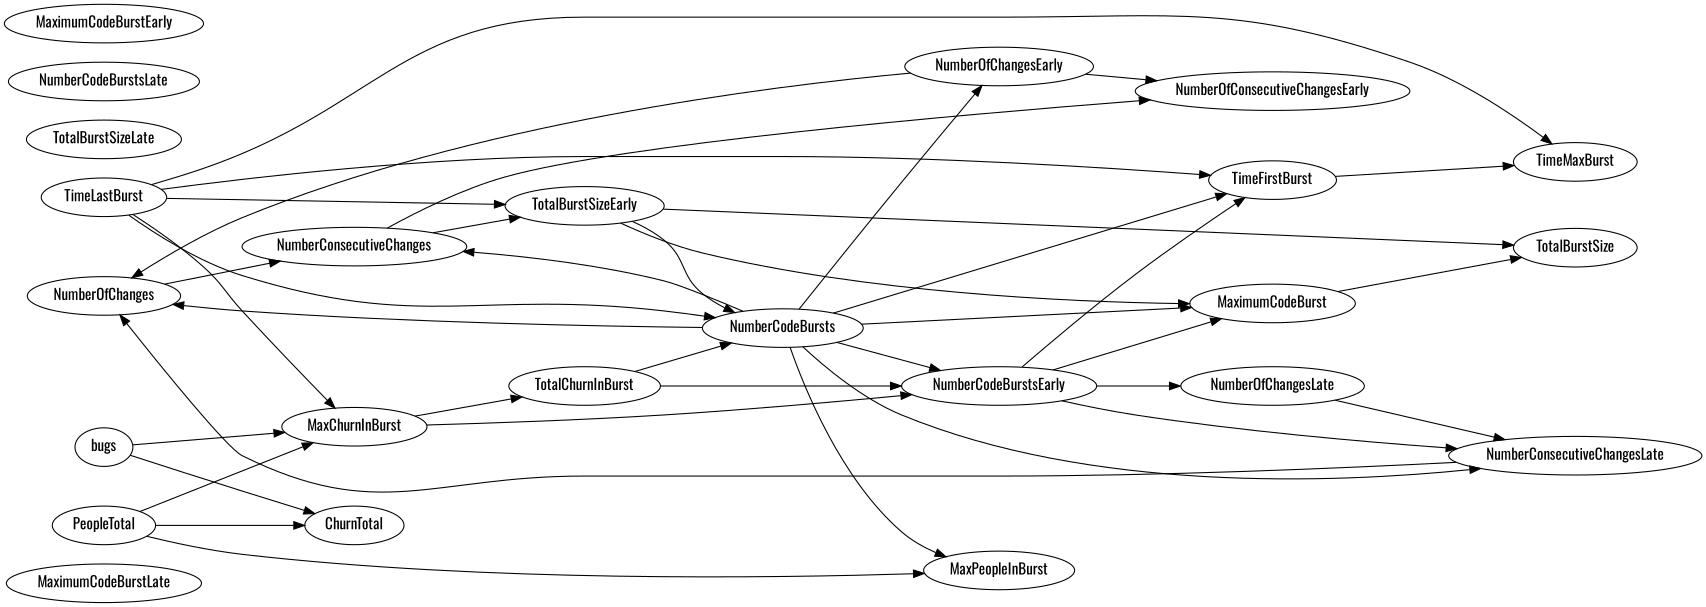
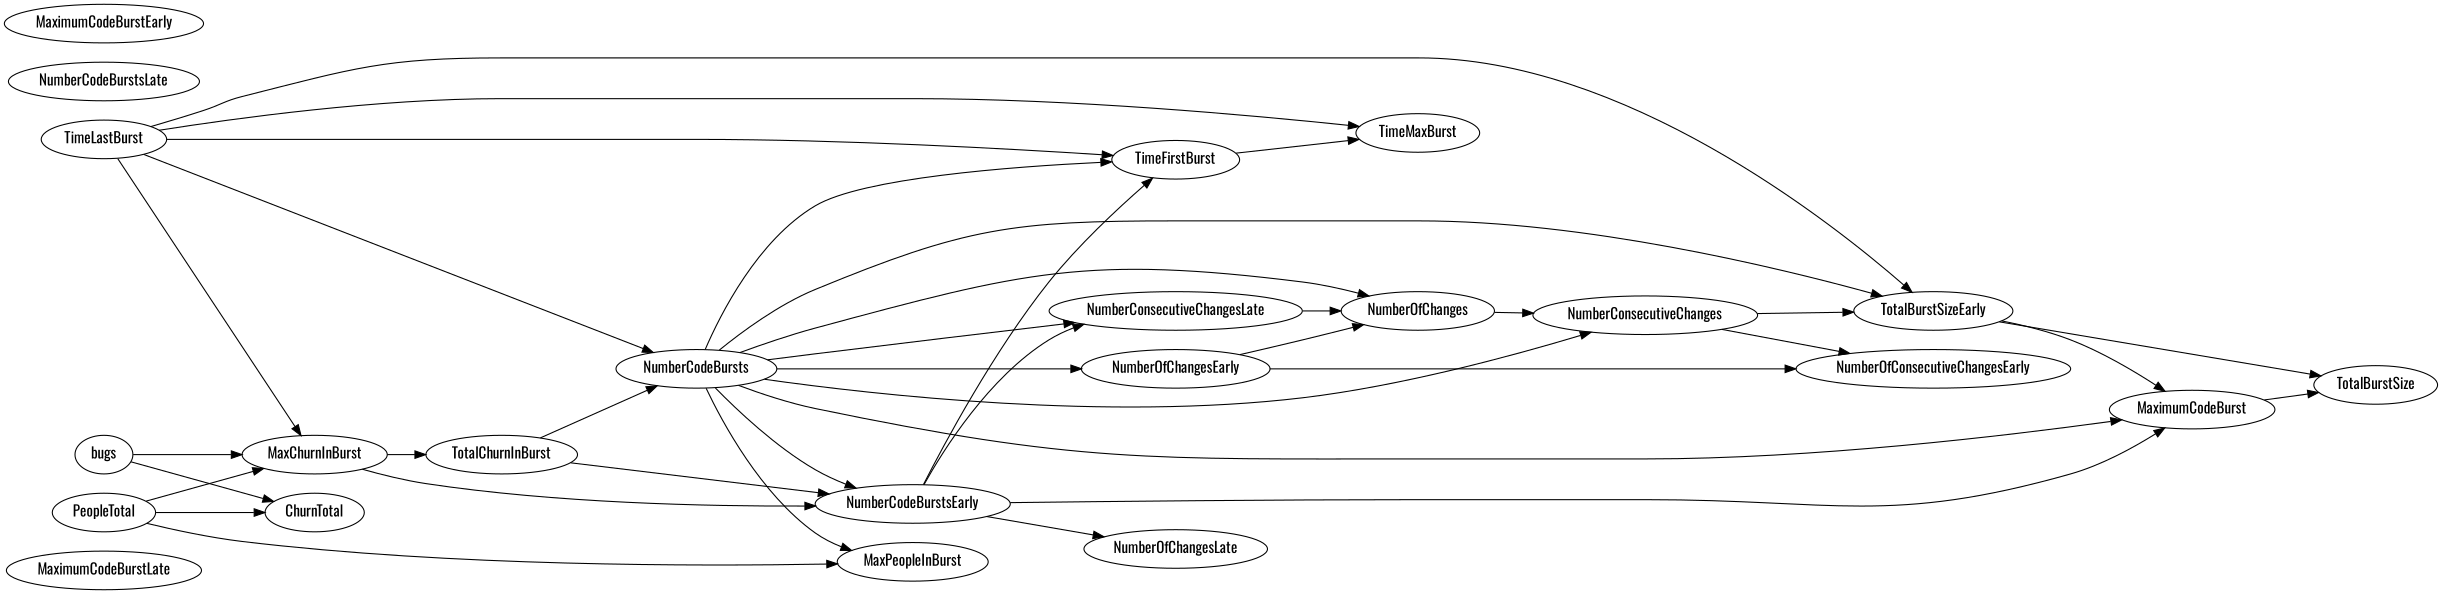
node "TotalBurstSizeLate": removed
edge "TotalBurstSizeEarly" -> "NumberCodeBursts": reversed
edge "NumberOfChangesLate" -> "NumberConsecutiveChangesLate": removed
